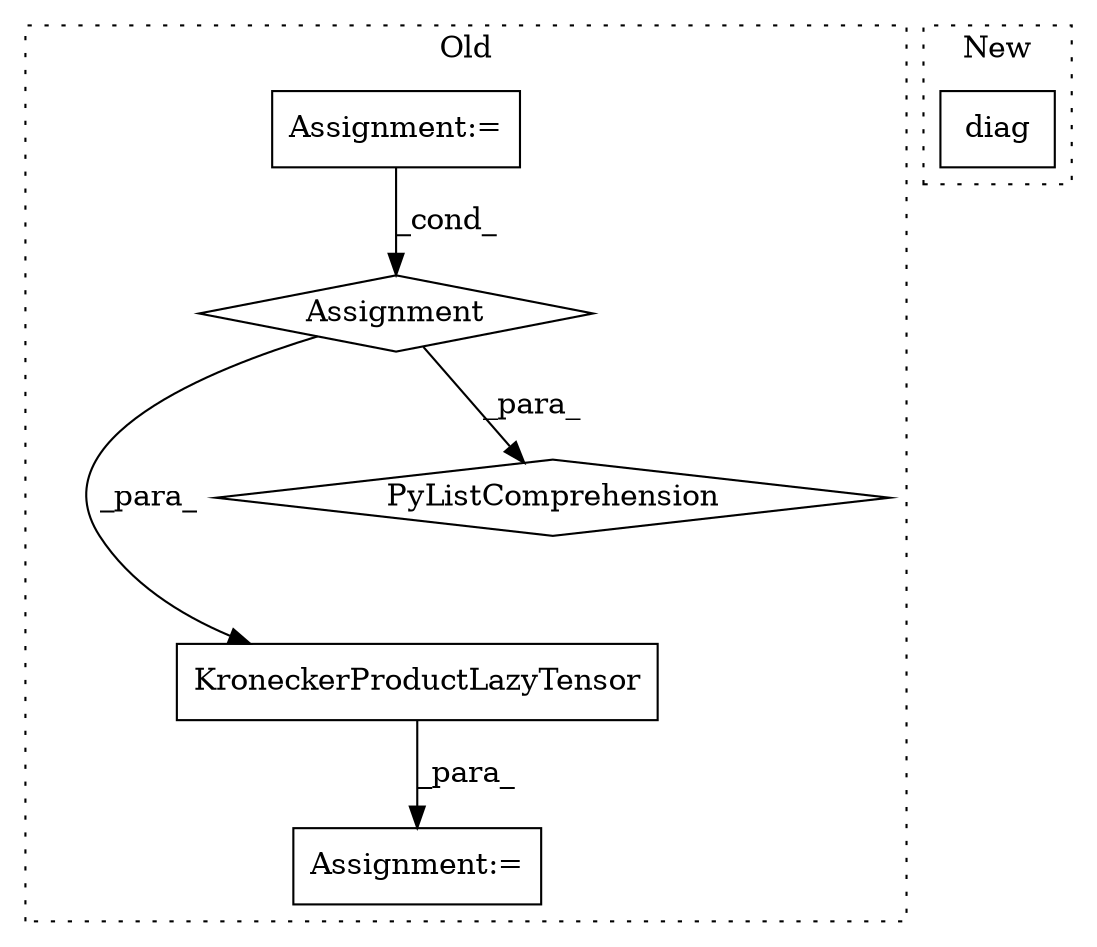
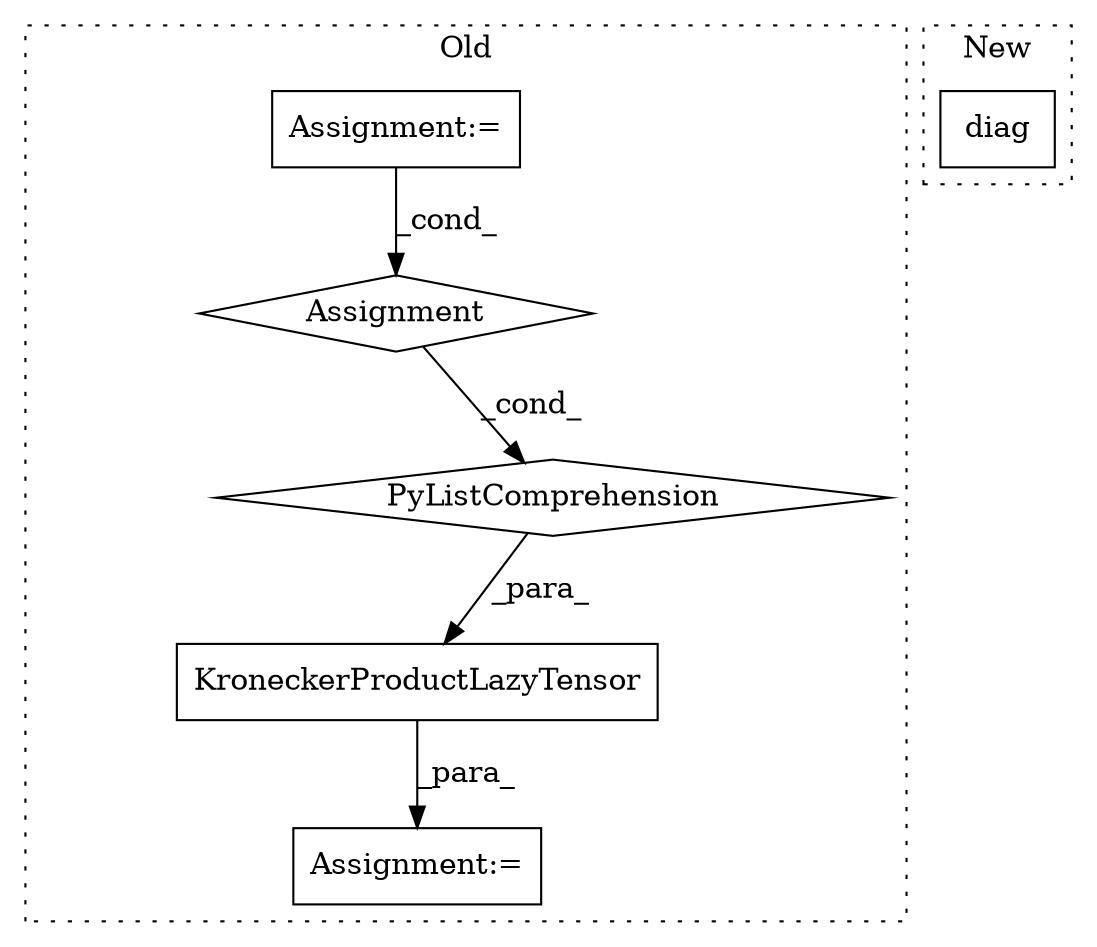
edge "Assignment" -> "PyListComprehension": label "_para_" -> "_cond_"
edge "Assignment" -> "KroneckerProductLazyTensor": now "PyListComprehension" -> "KroneckerProductLazyTensor"
